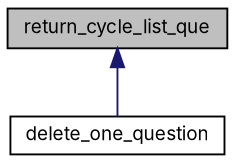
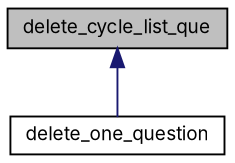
node "return_cycle_list_que": label "return_cycle_list_que" -> "delete_cycle_list_que"
